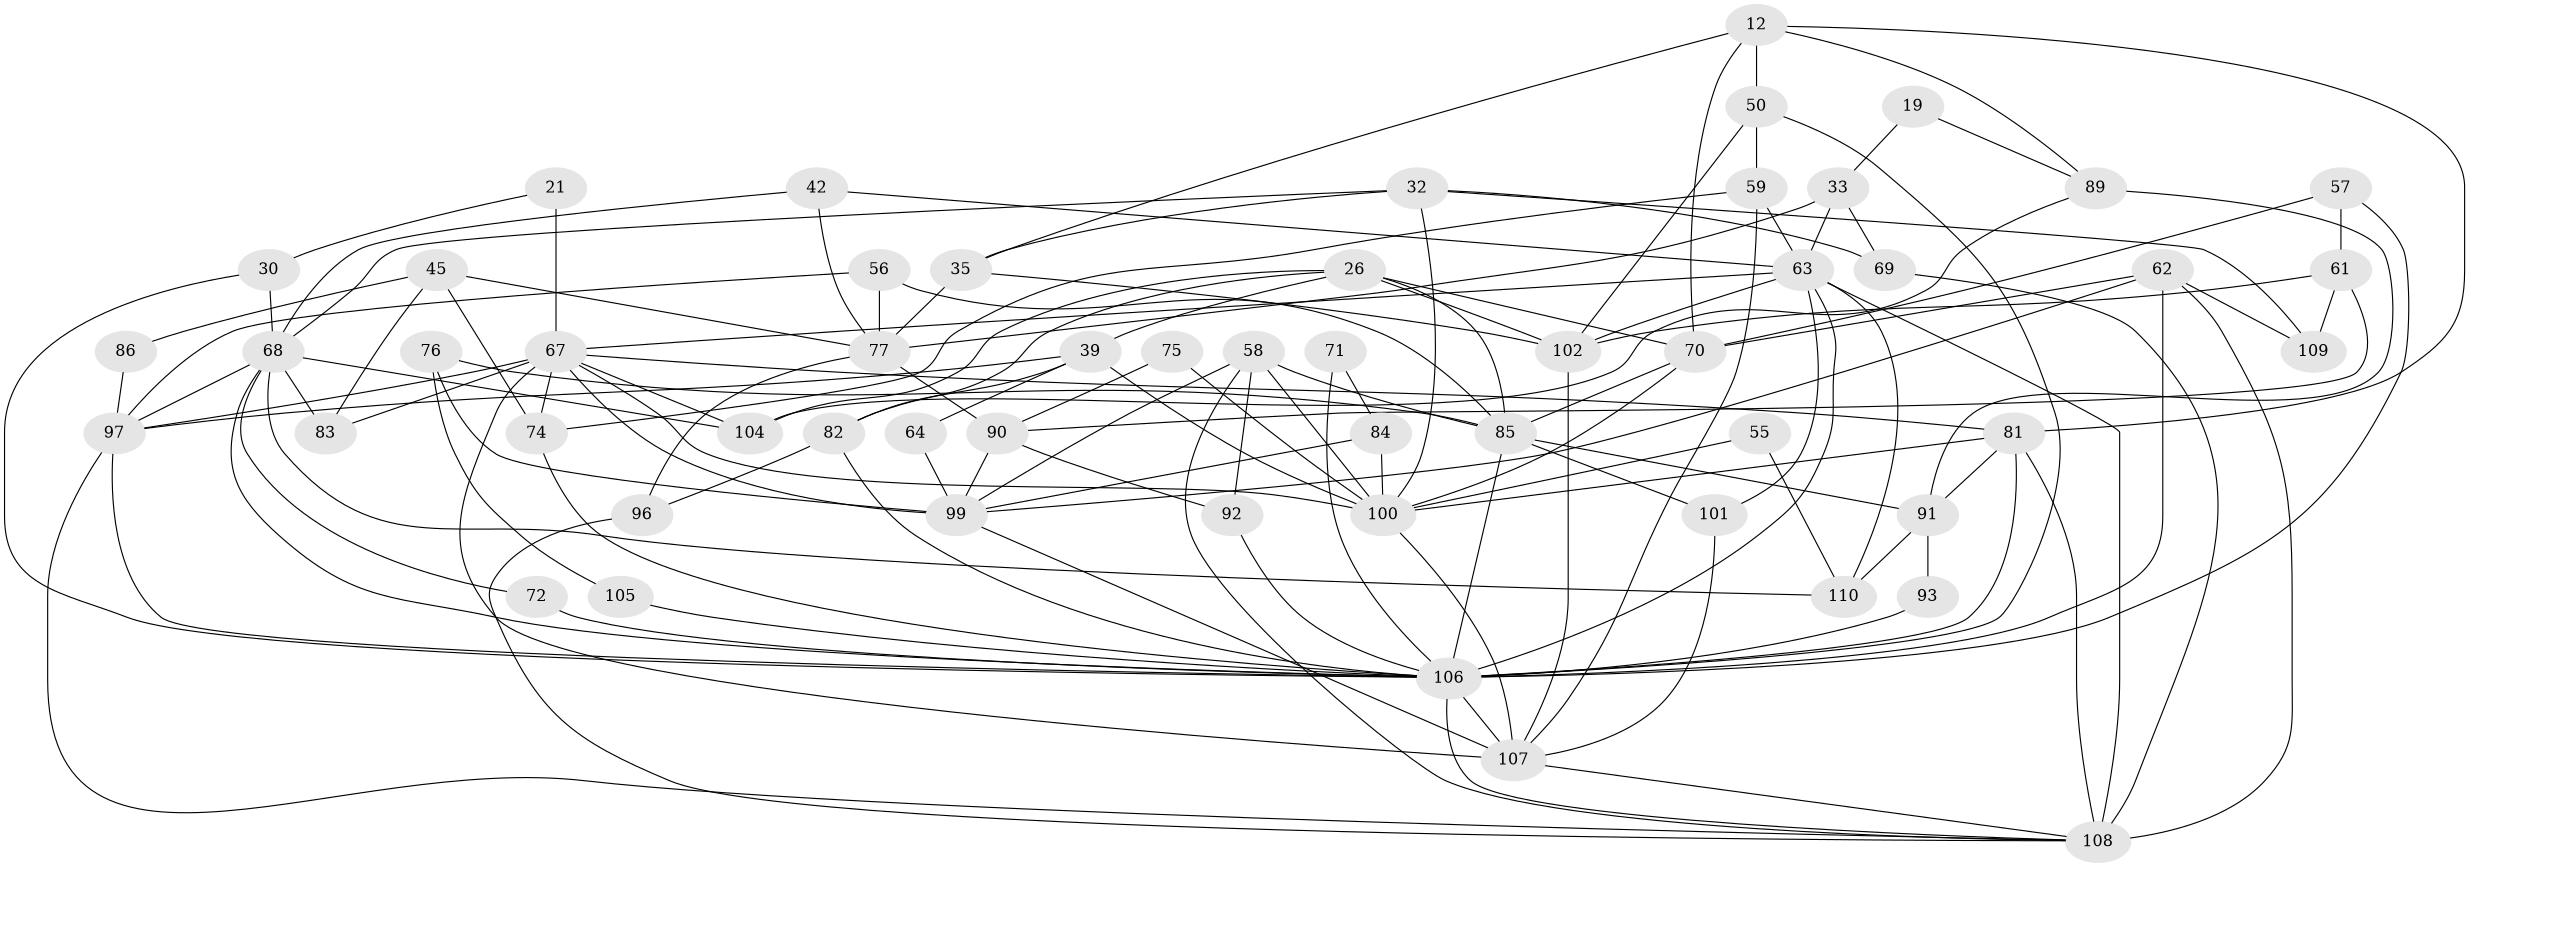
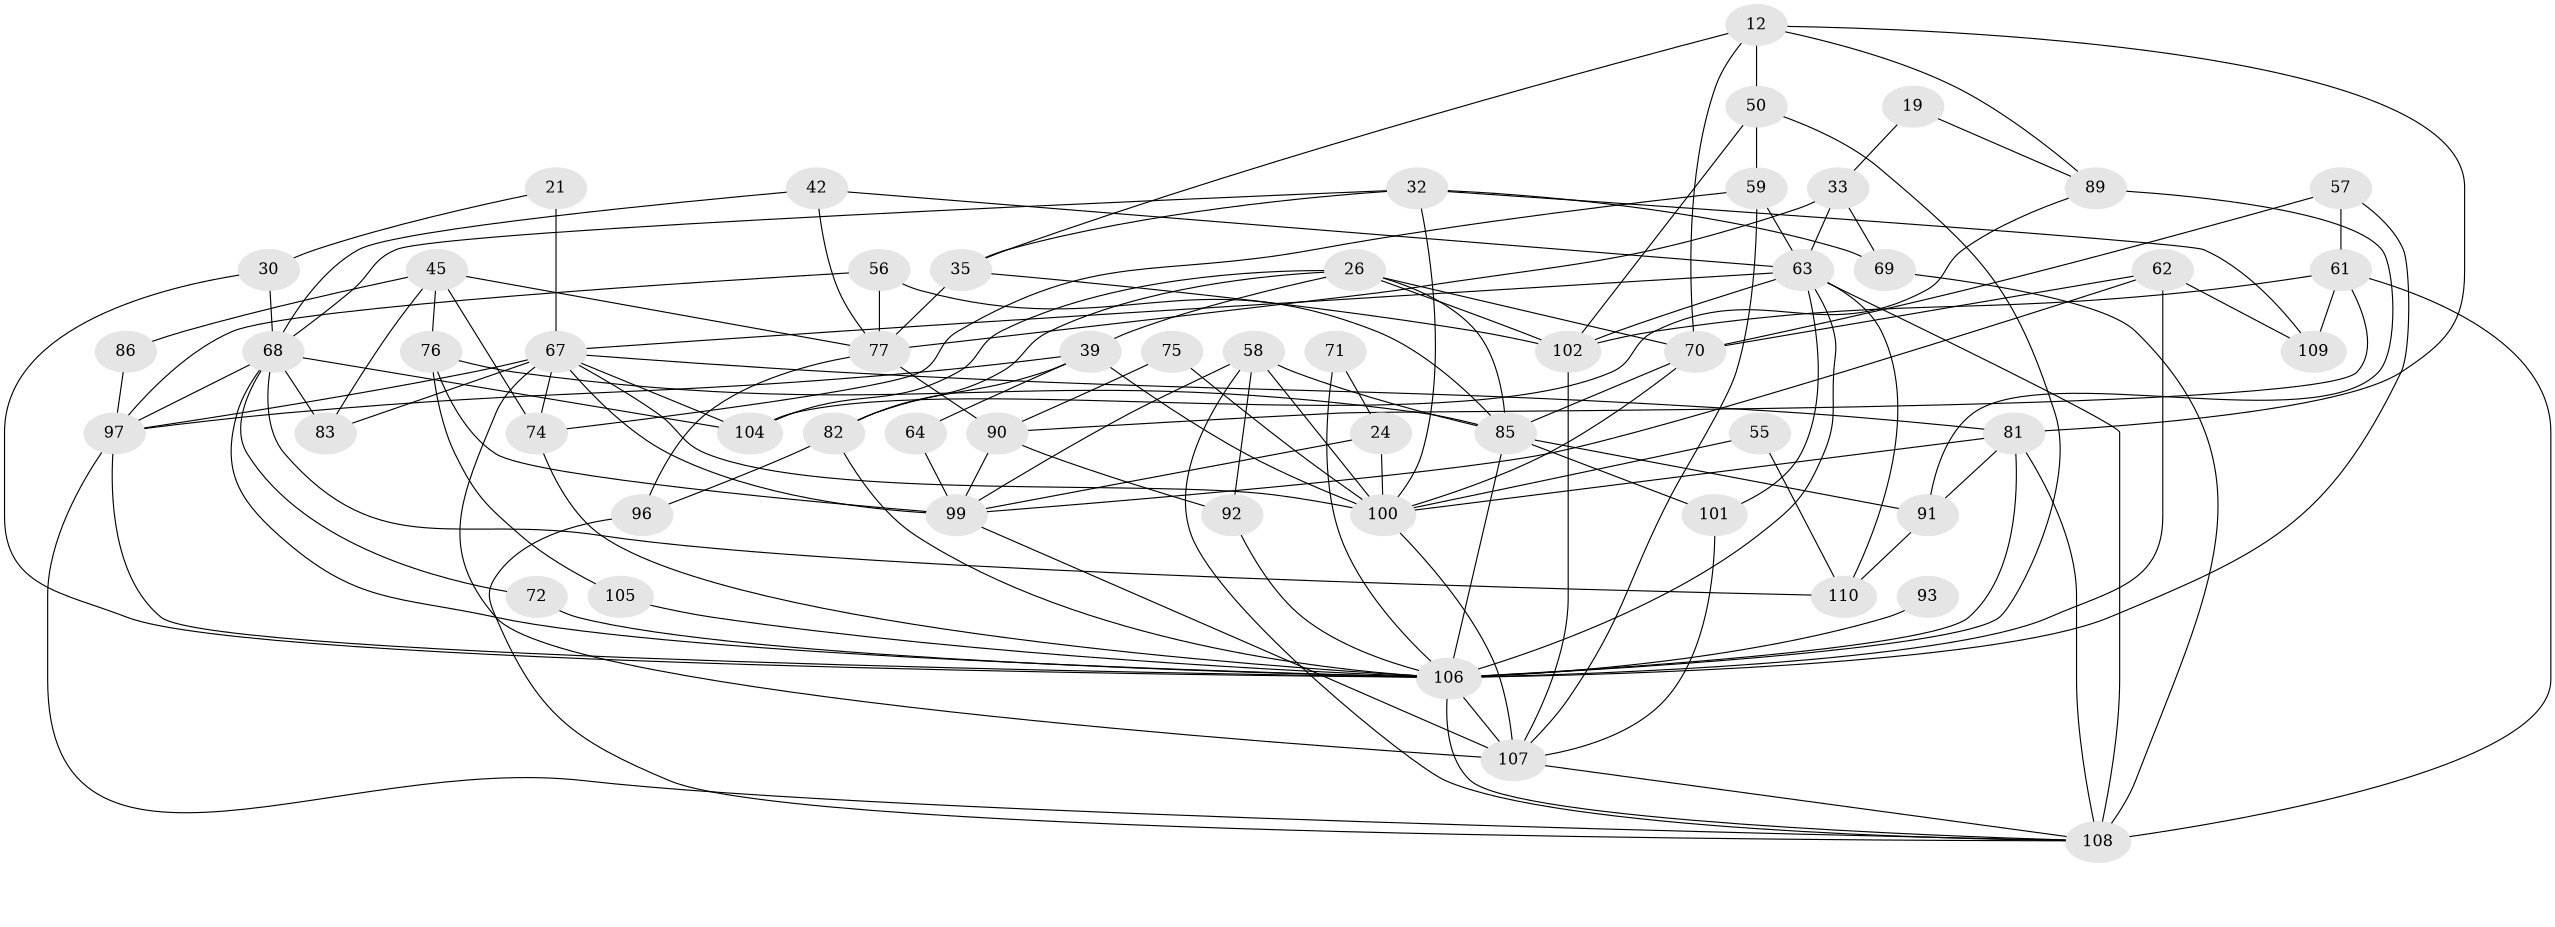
edge "45" -- "76": added
node "84": label "84" -> "24"
edge "91" -- "93": removed
edge "62" -- "108": now "61" -- "108"
